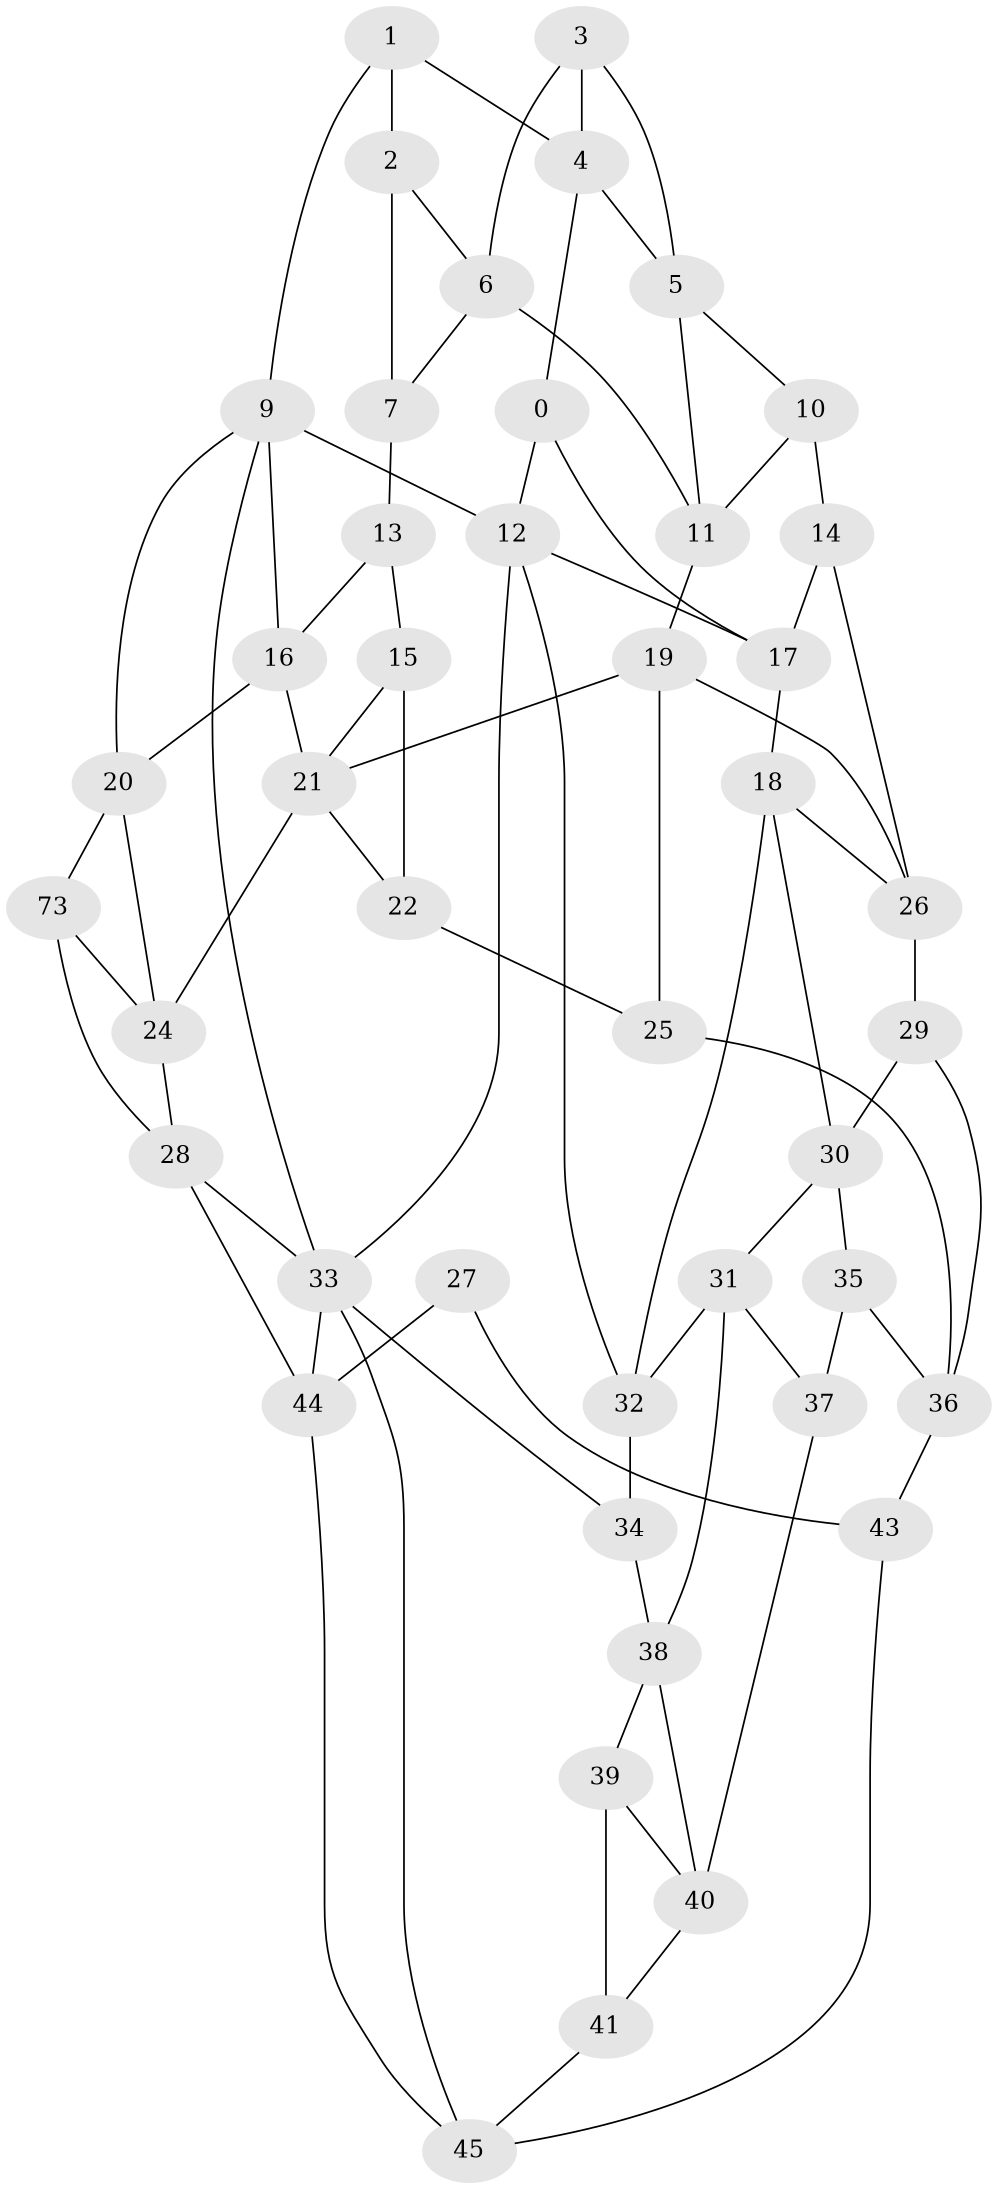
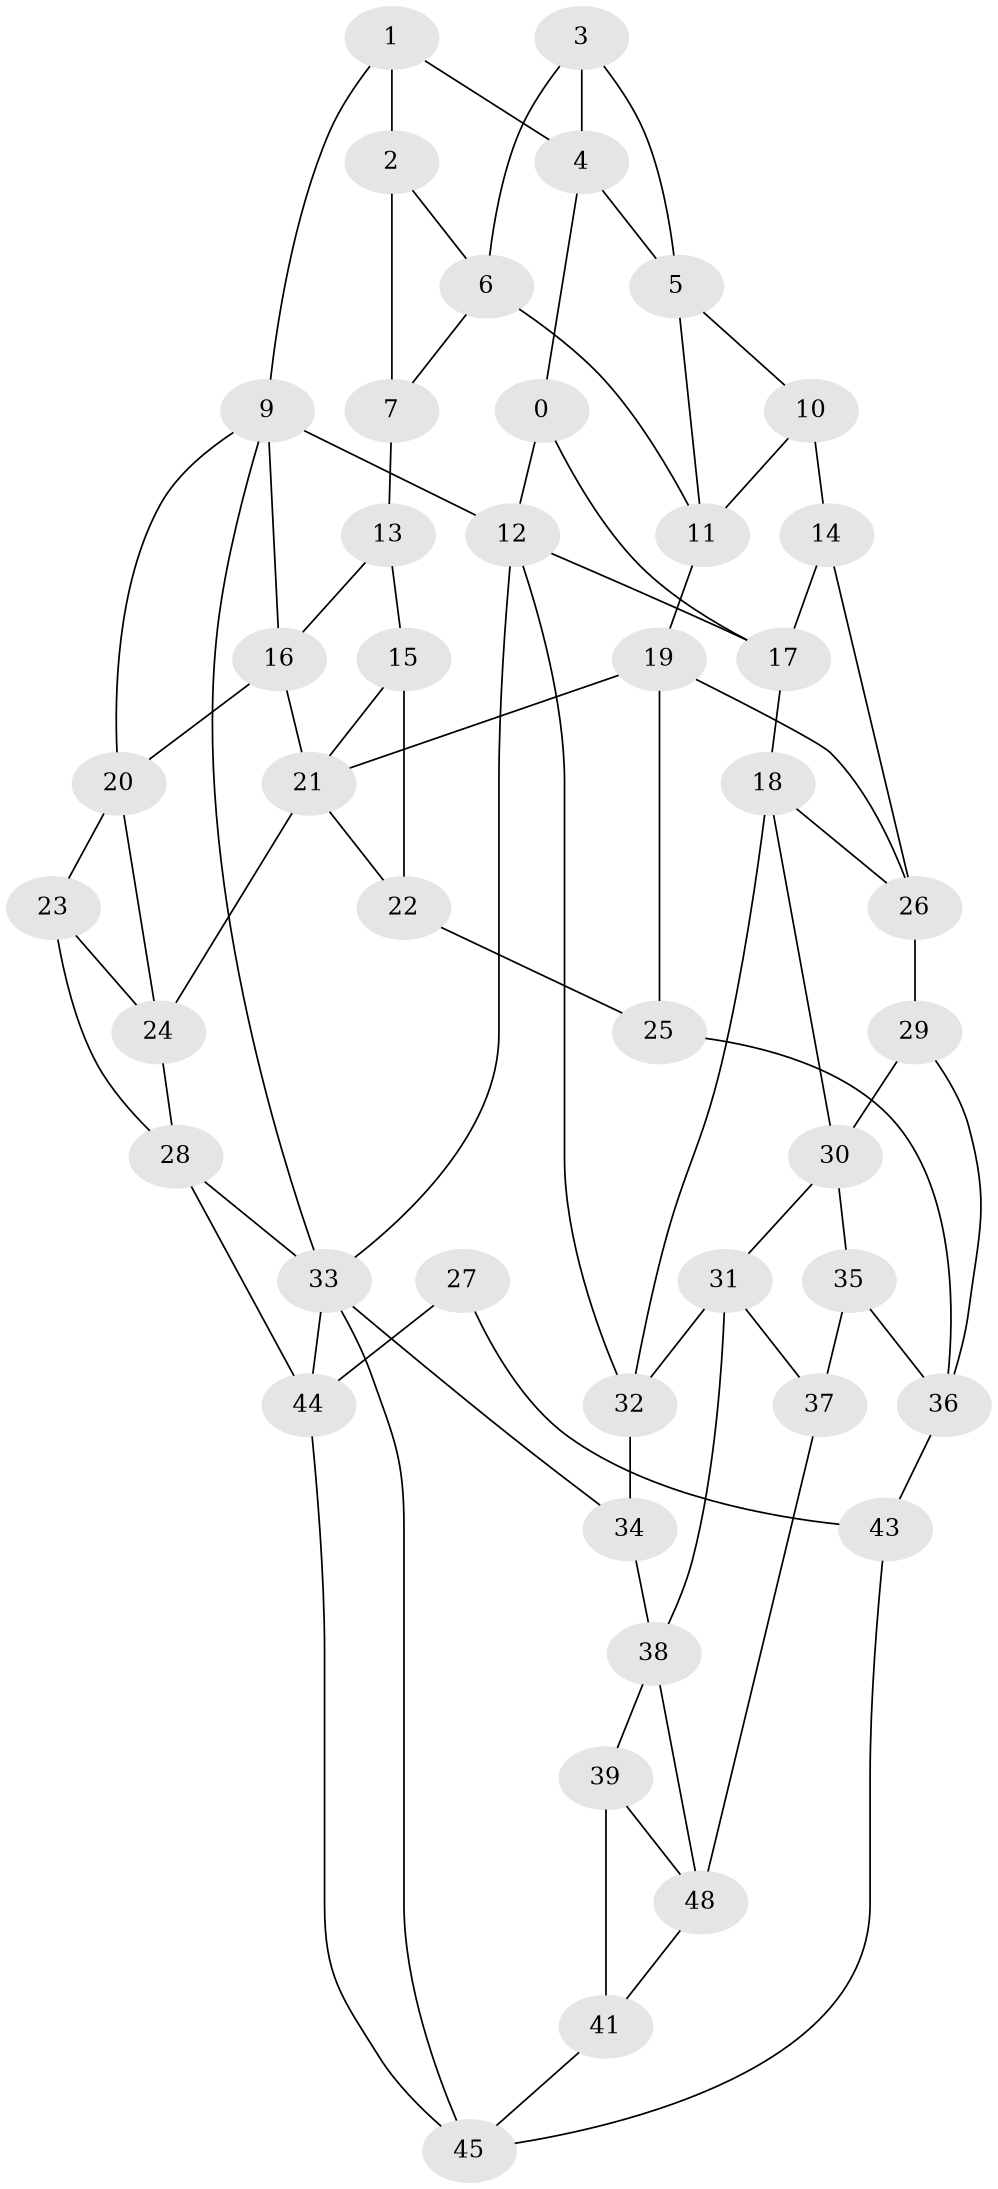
node "73": label "73" -> "23"
node "40": label "40" -> "48"
